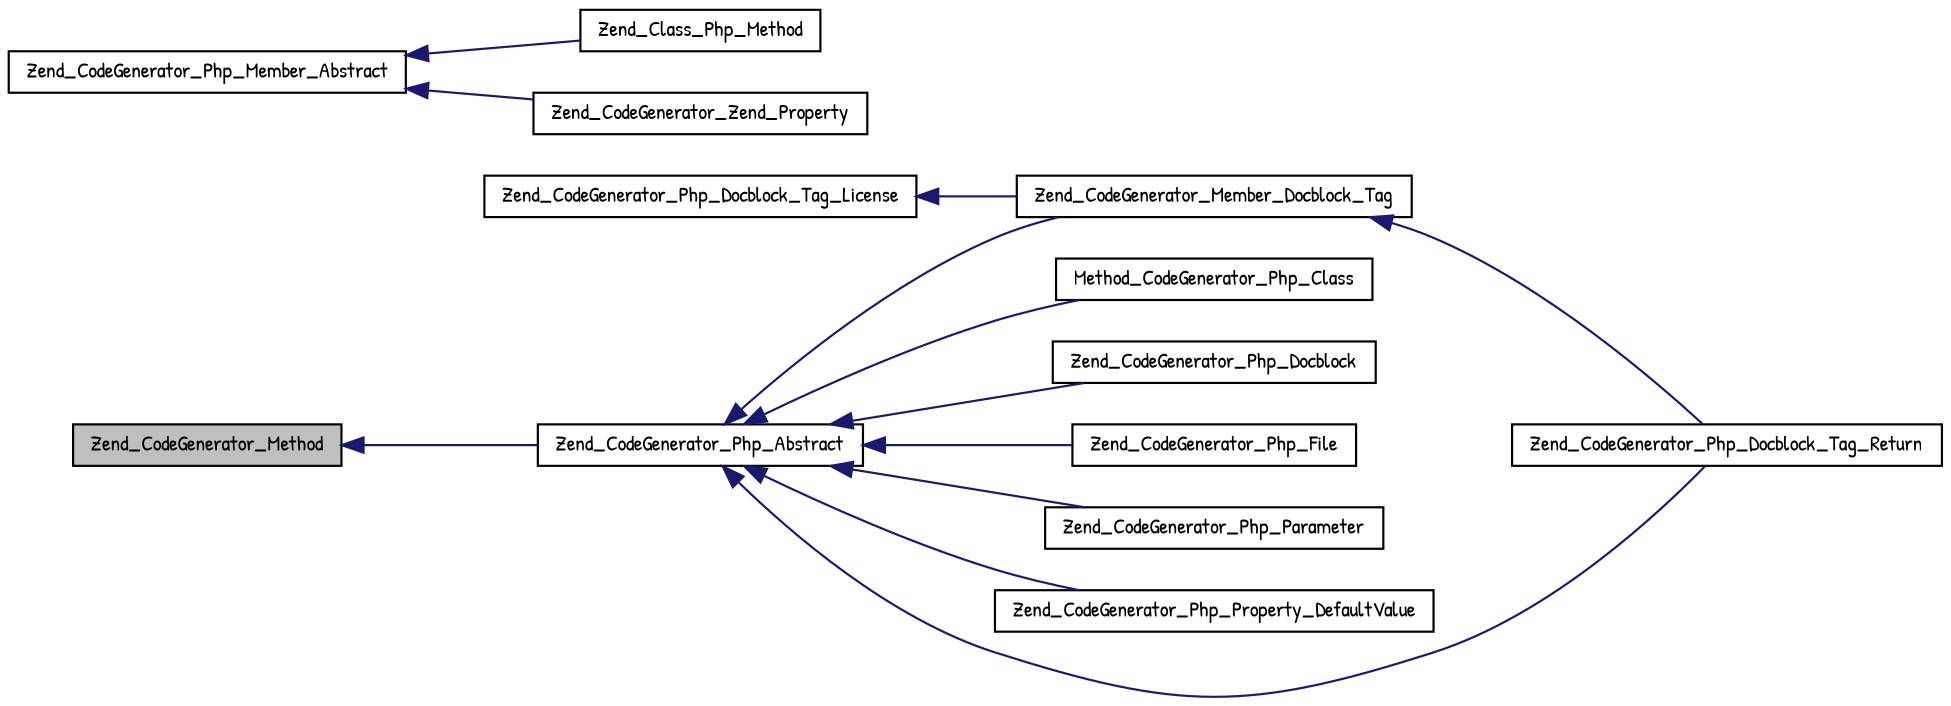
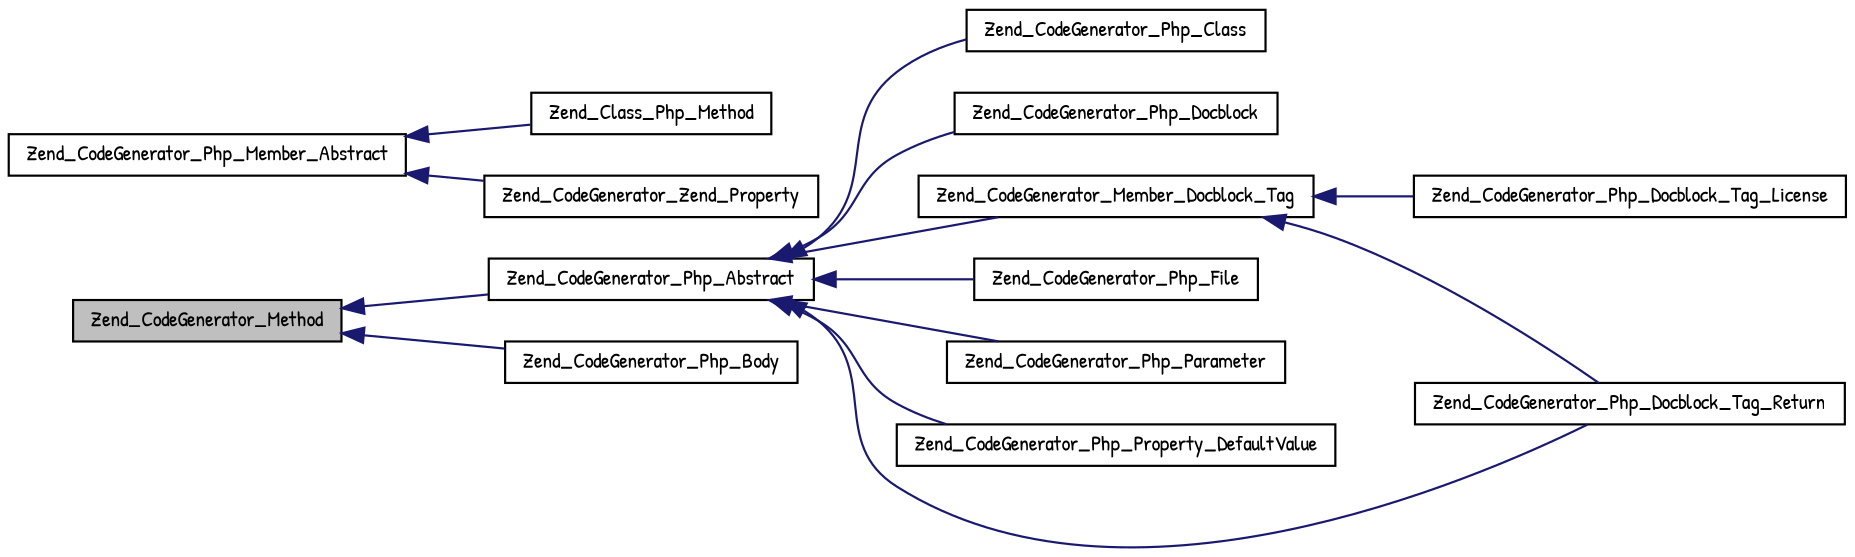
edge "Zend_CodeGenerator_Member_Docblock_Tag" -> "Zend_CodeGenerator_Php_Docblock_Tag_License": reversed
node "Method_CodeGenerator_Php_Class": label "Method_CodeGenerator_Php_Class" -> "Zend_CodeGenerator_Php_Class"
node "Zend_CodeGenerator_Php_Body": added
